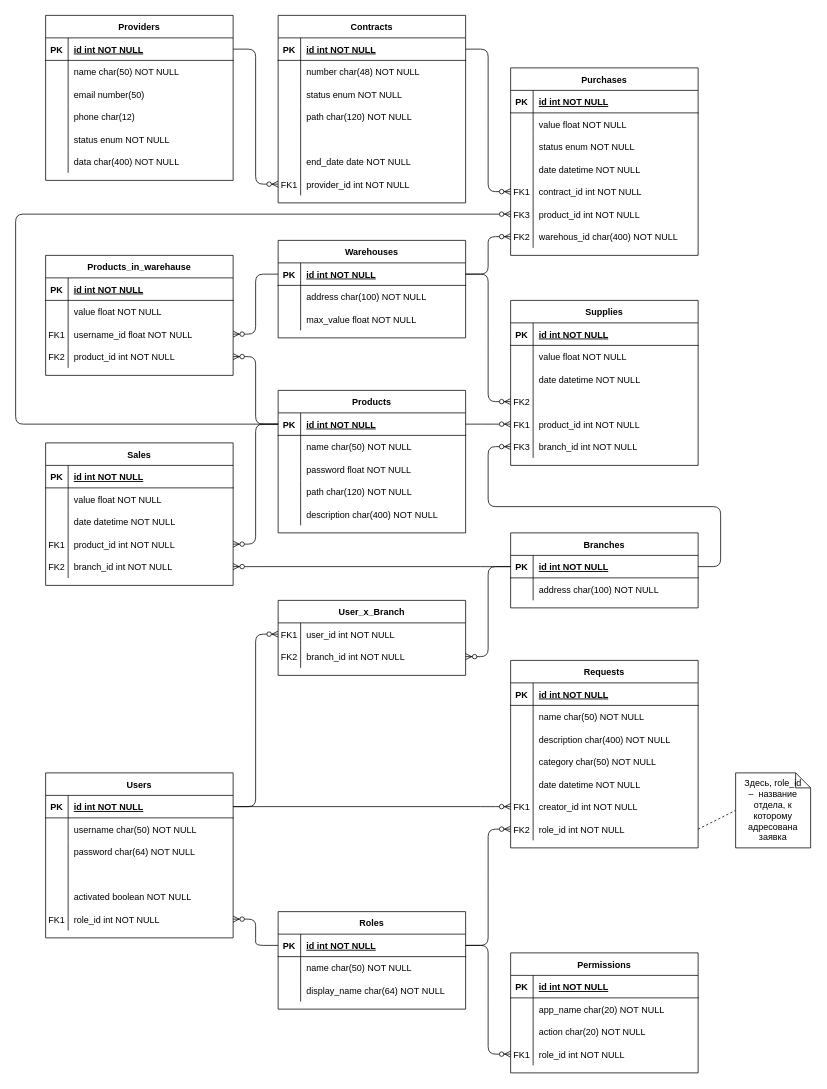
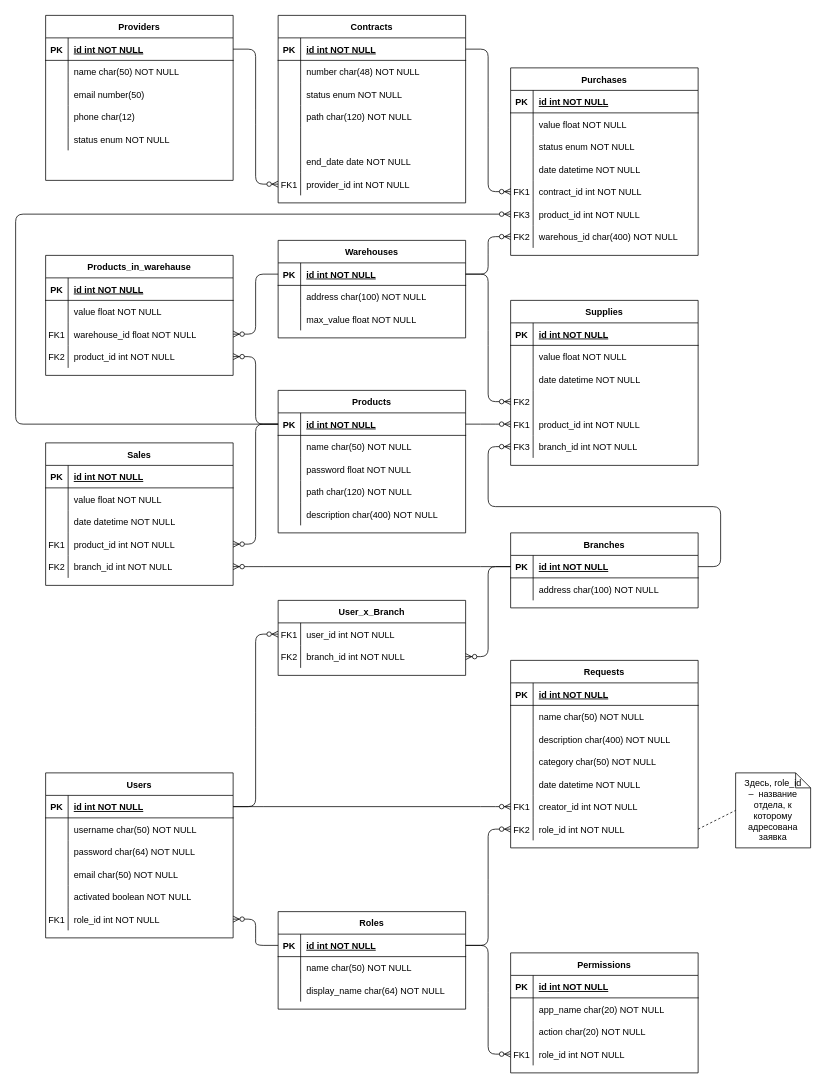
node "data char(400) NOT NULL": removed
node "username_id float NOT NULL": label "username_id float NOT NULL" -> "warehouse_id float NOT NULL"
node "email char(50) NOT NULL": added
